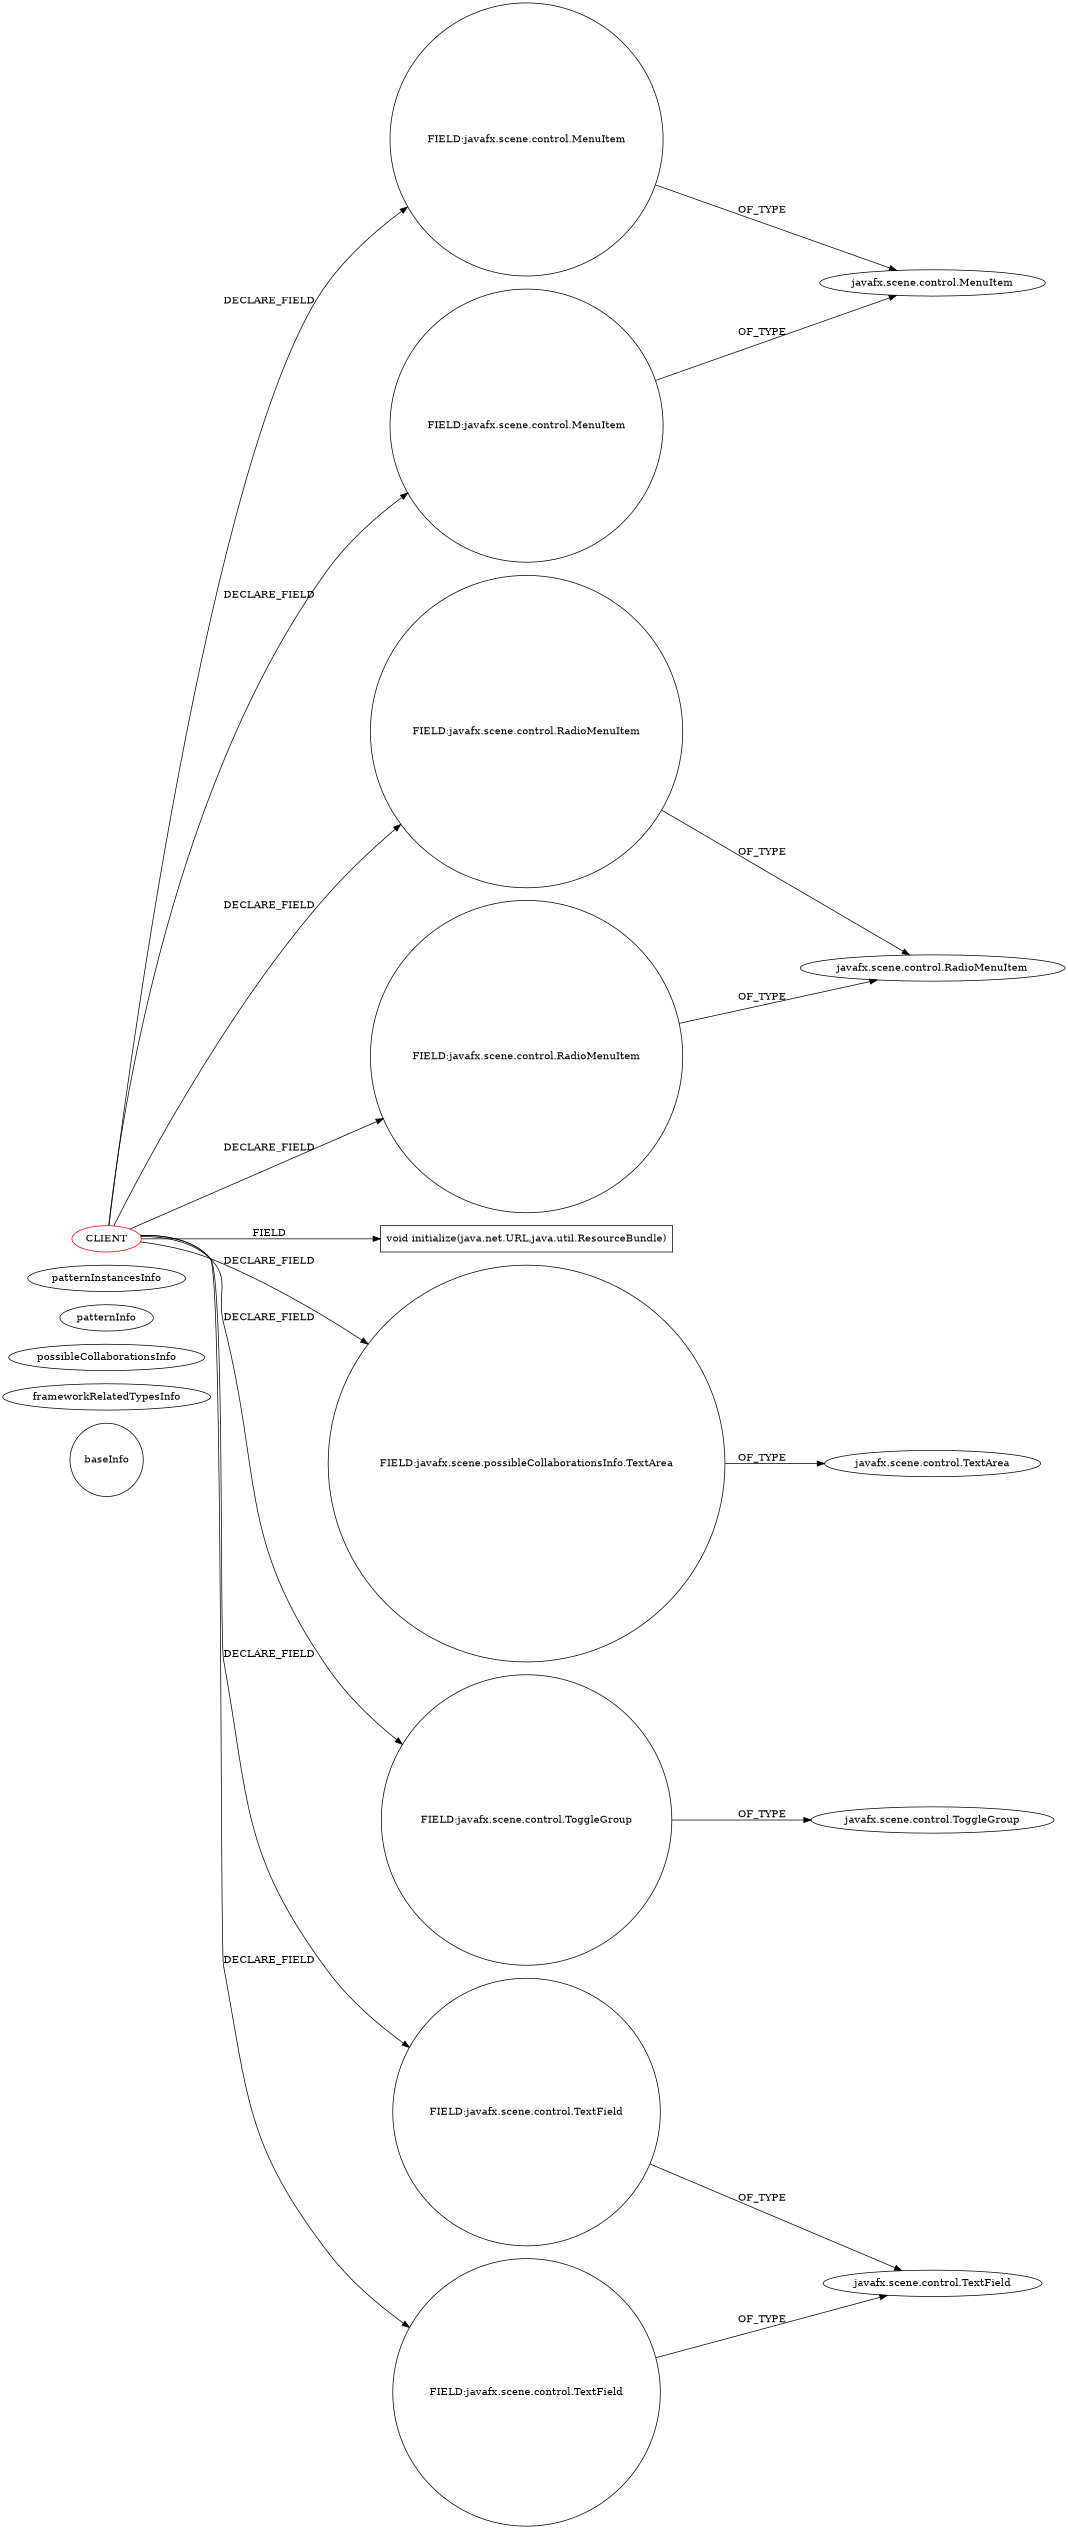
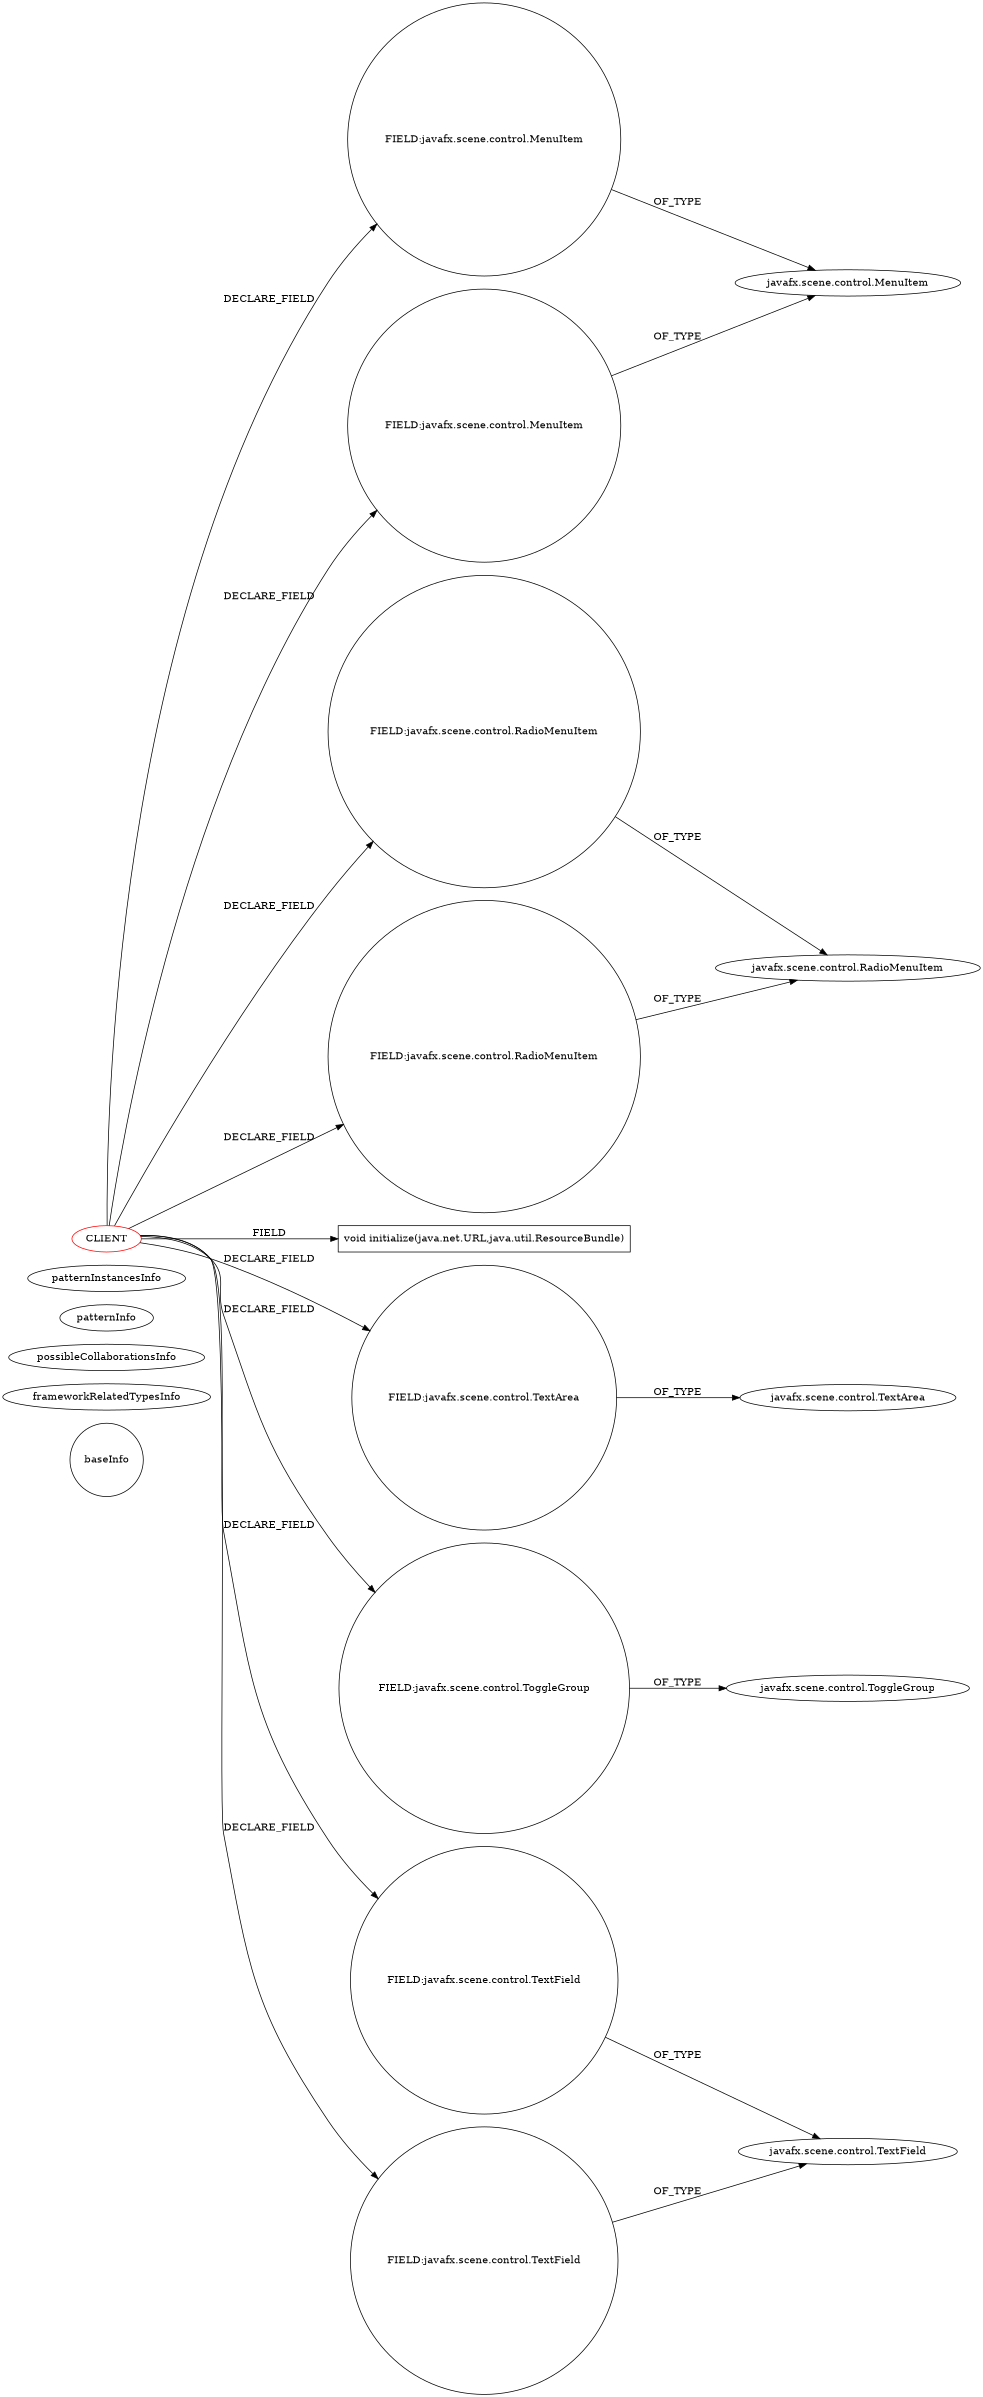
node "FIELD:javafx.scene.possibleCollaborationsInfo.TextArea": label "FIELD:javafx.scene.possibleCollaborationsInfo.TextArea" -> "FIELD:javafx.scene.control.TextArea"
